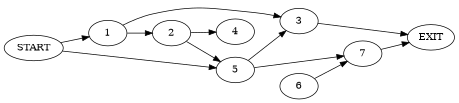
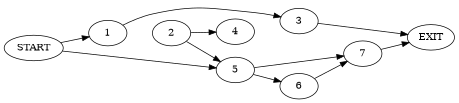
edge "1" -> "2": removed
edge "5" -> "3": now "5" -> "6"
